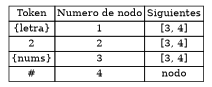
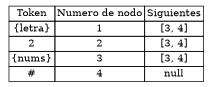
node "Token": text "nodo" -> "null"
